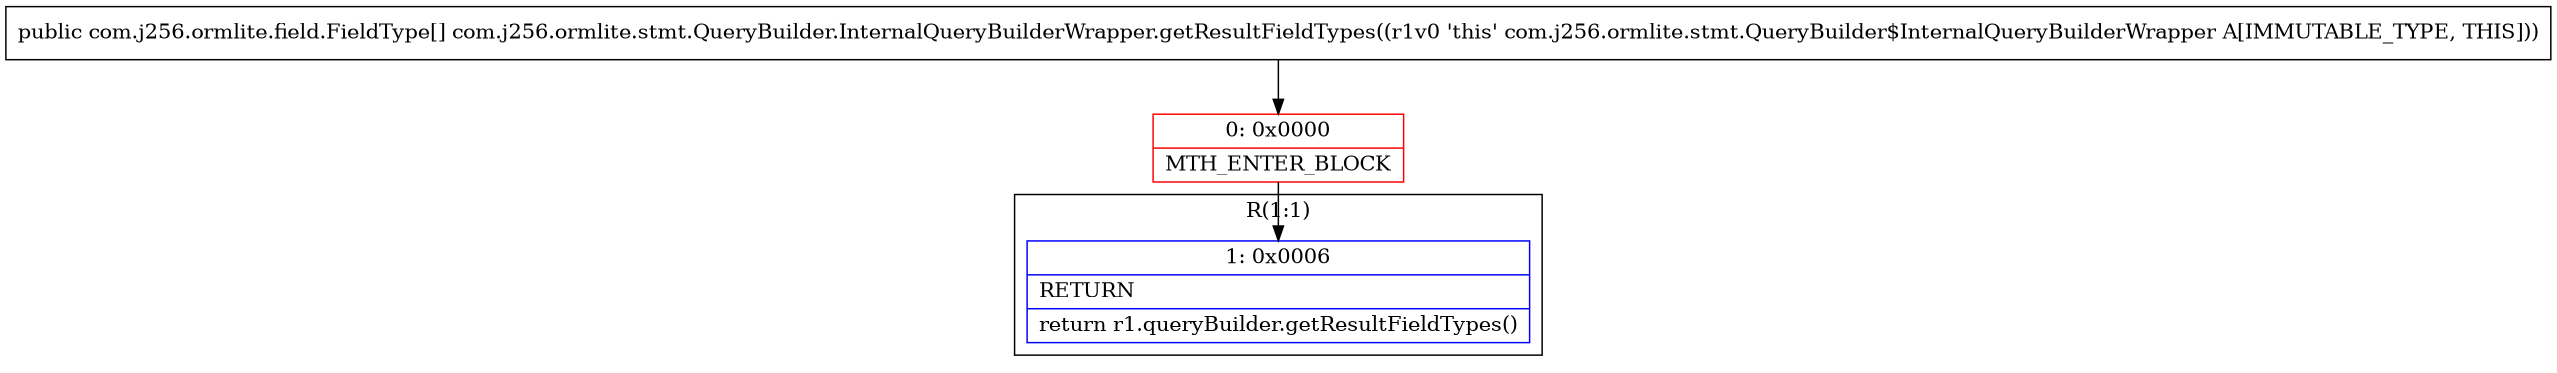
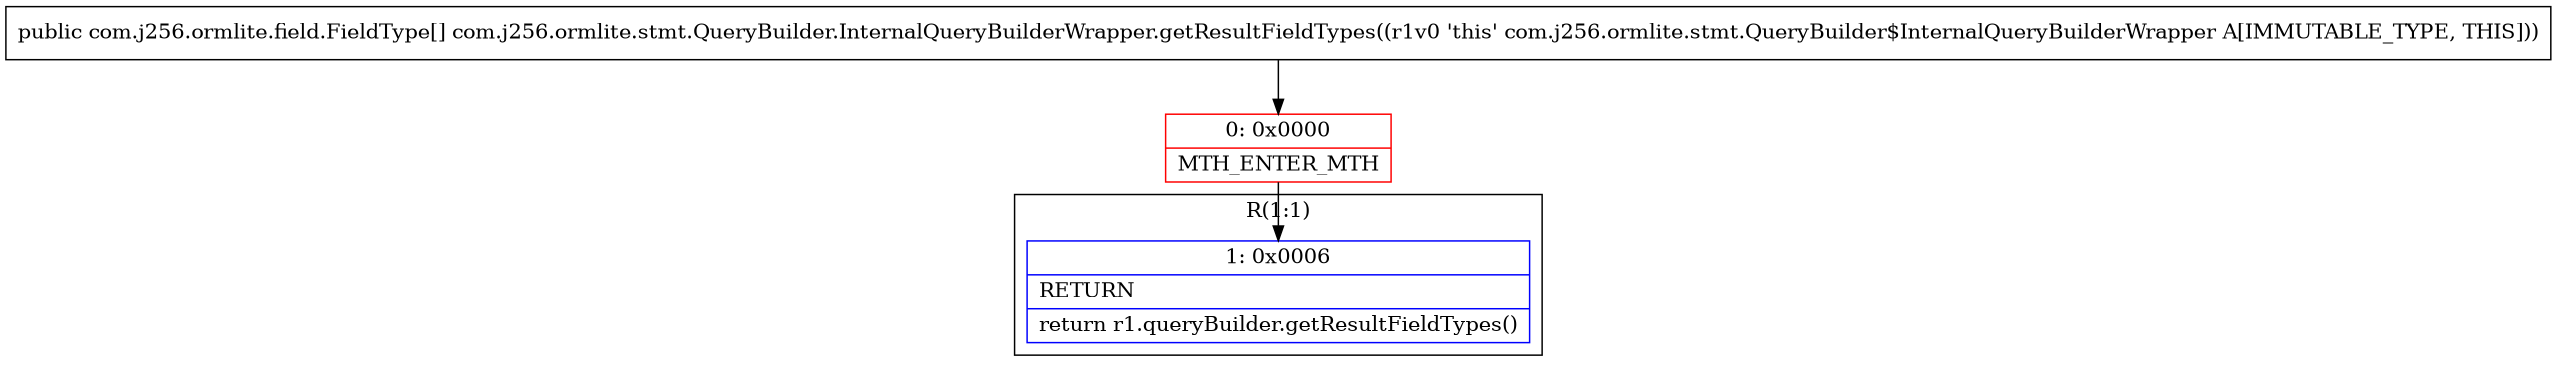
node "0: 0x0000": text "MTH_ENTER_BLOCK" -> "MTH_ENTER_MTH"
